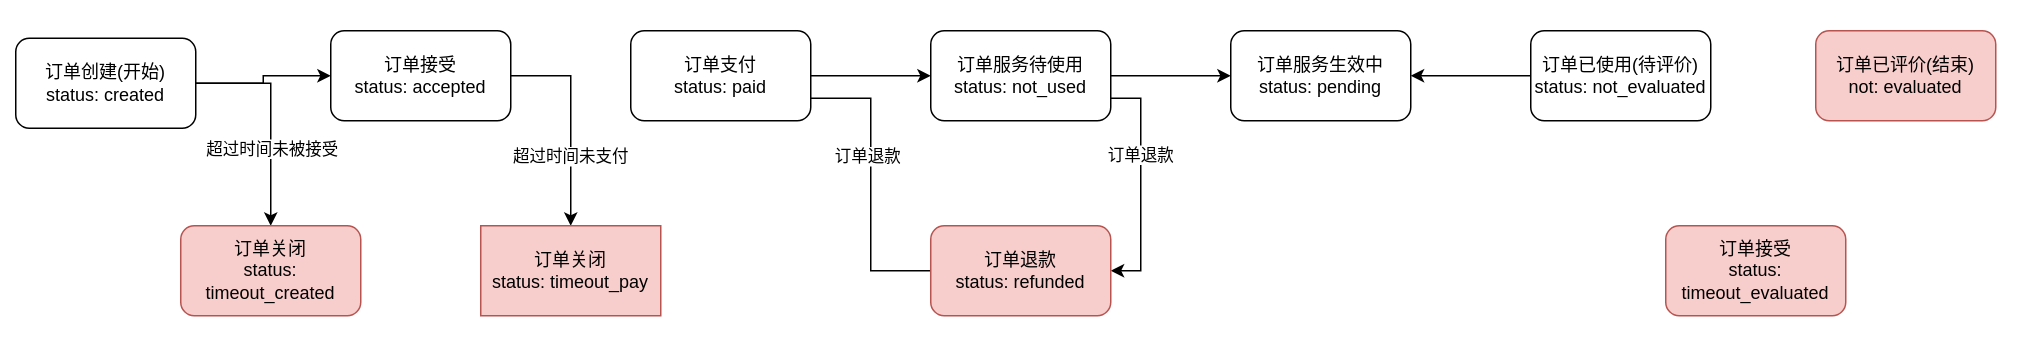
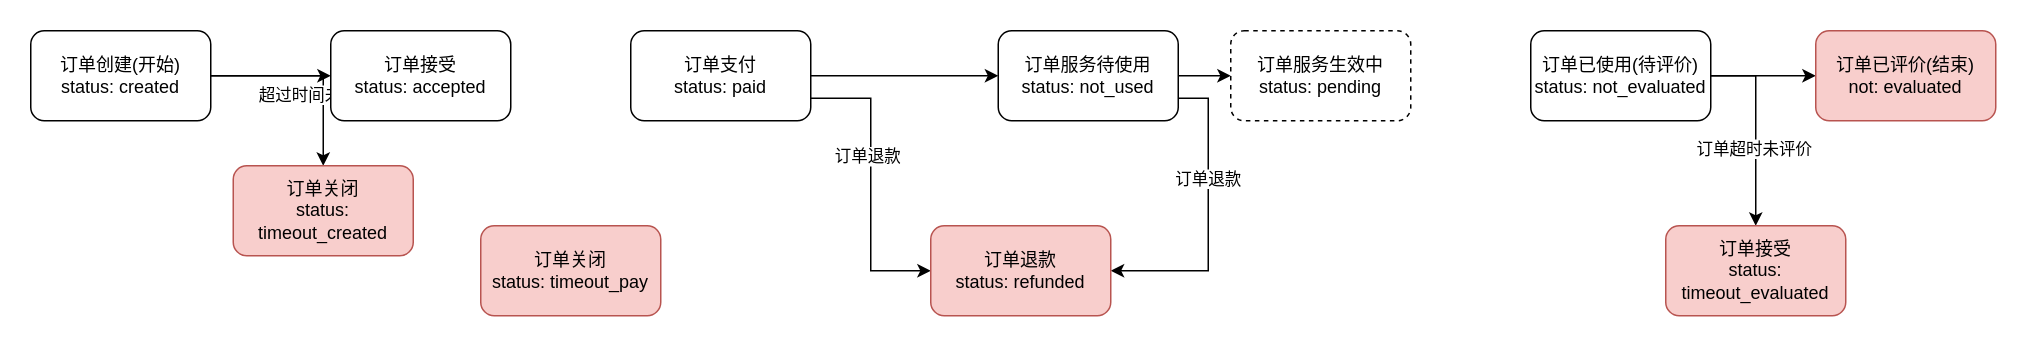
node "订单服务待使用 status: not_used": moved (1021, 76) -> (1088, 76)
node "订单服务生效中 status: pending": style solid -> dashed
edge "订单已使用(待评价) status: not_evaluated" -> "订单服务生效中 status: pending": now "订单已使用(待评价) status: not_evaluated" -> "订单已评价(结束) not: evaluated"
node "订单创建(开始) status: created": moved (106, 83) -> (121, 76)
edge "订单接受 status: accepted" -> "订单关闭 status: timeout_pay": removed, label "超过时间未支付"
edge "订单已使用(待评价) status: not_evaluated" -> "订单接受 status: timeout_evaluated": added, label "订单超时未评价"
node "订单关闭 status: timeout_created": moved (271, 271) -> (323, 211)
node "订单关闭 status: timeout_pay": shape rectangle -> rounded rectangle
edge "订单支付 status: paid" -- "订单退款 status: refunded": arrowhead none -> classic
